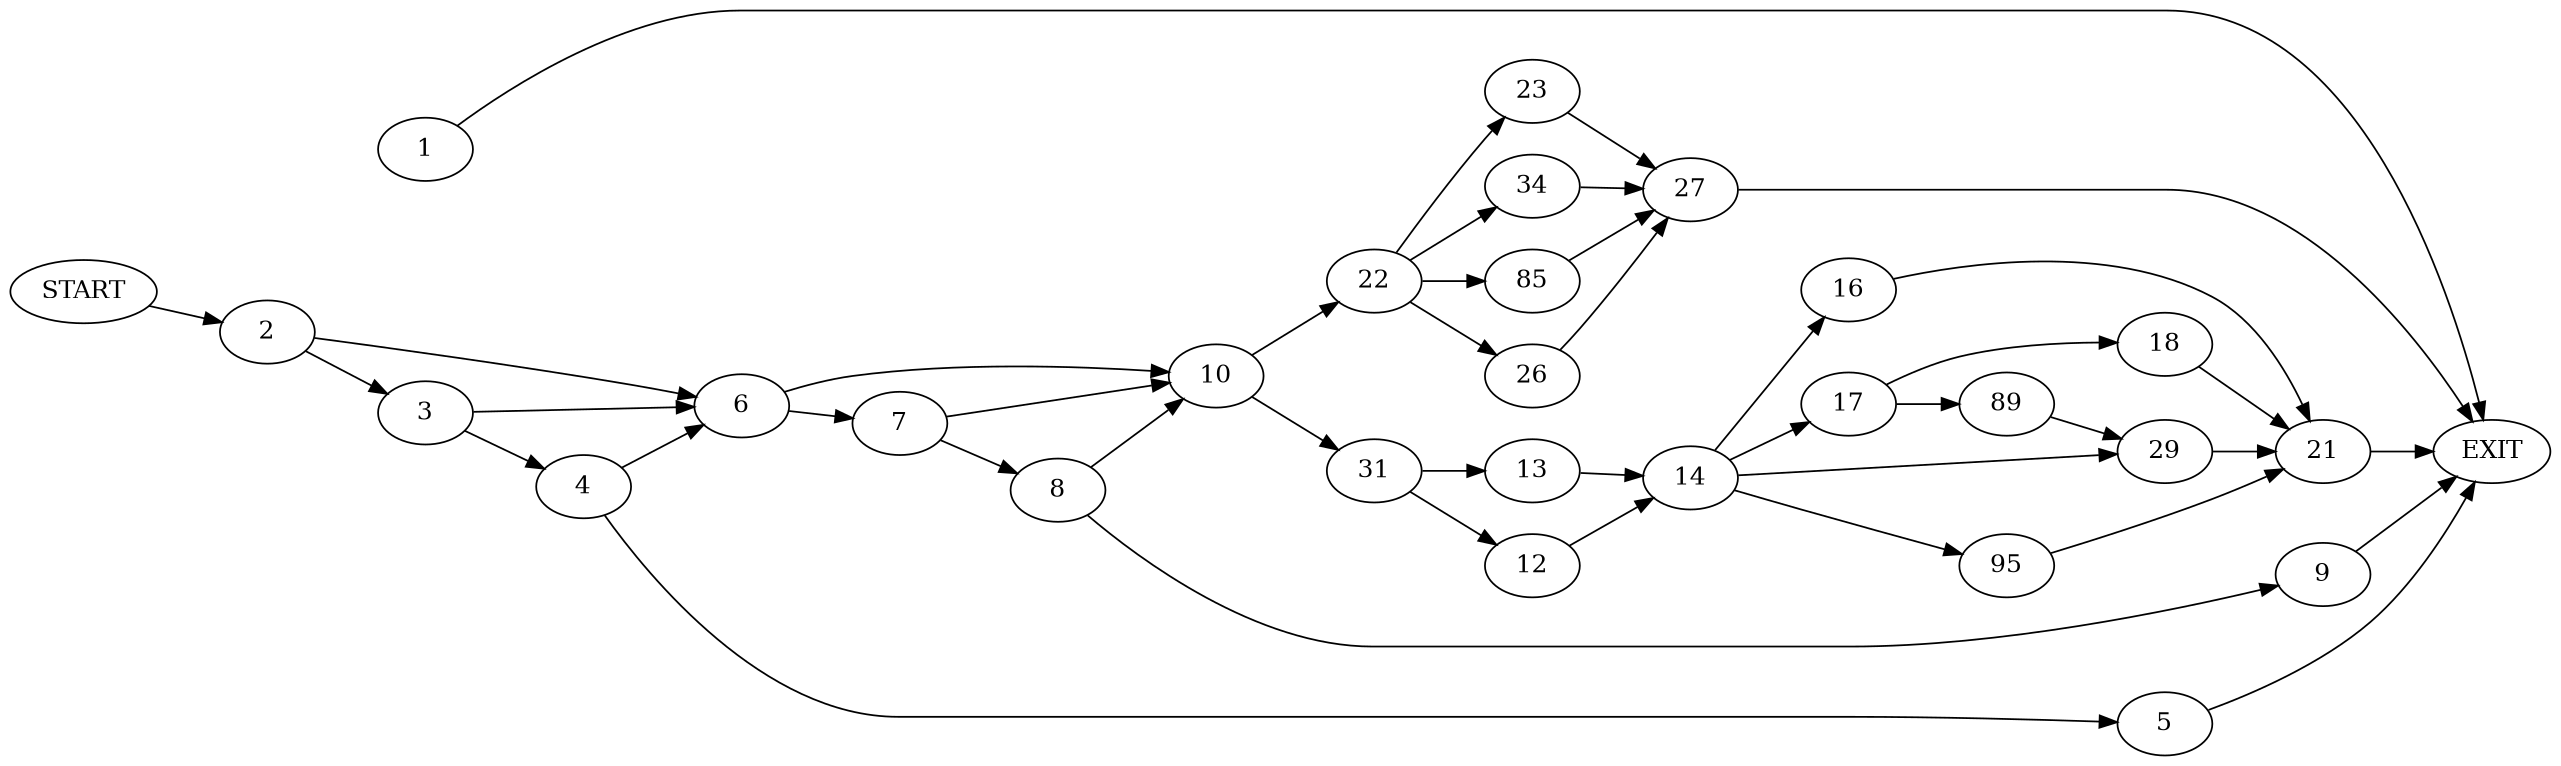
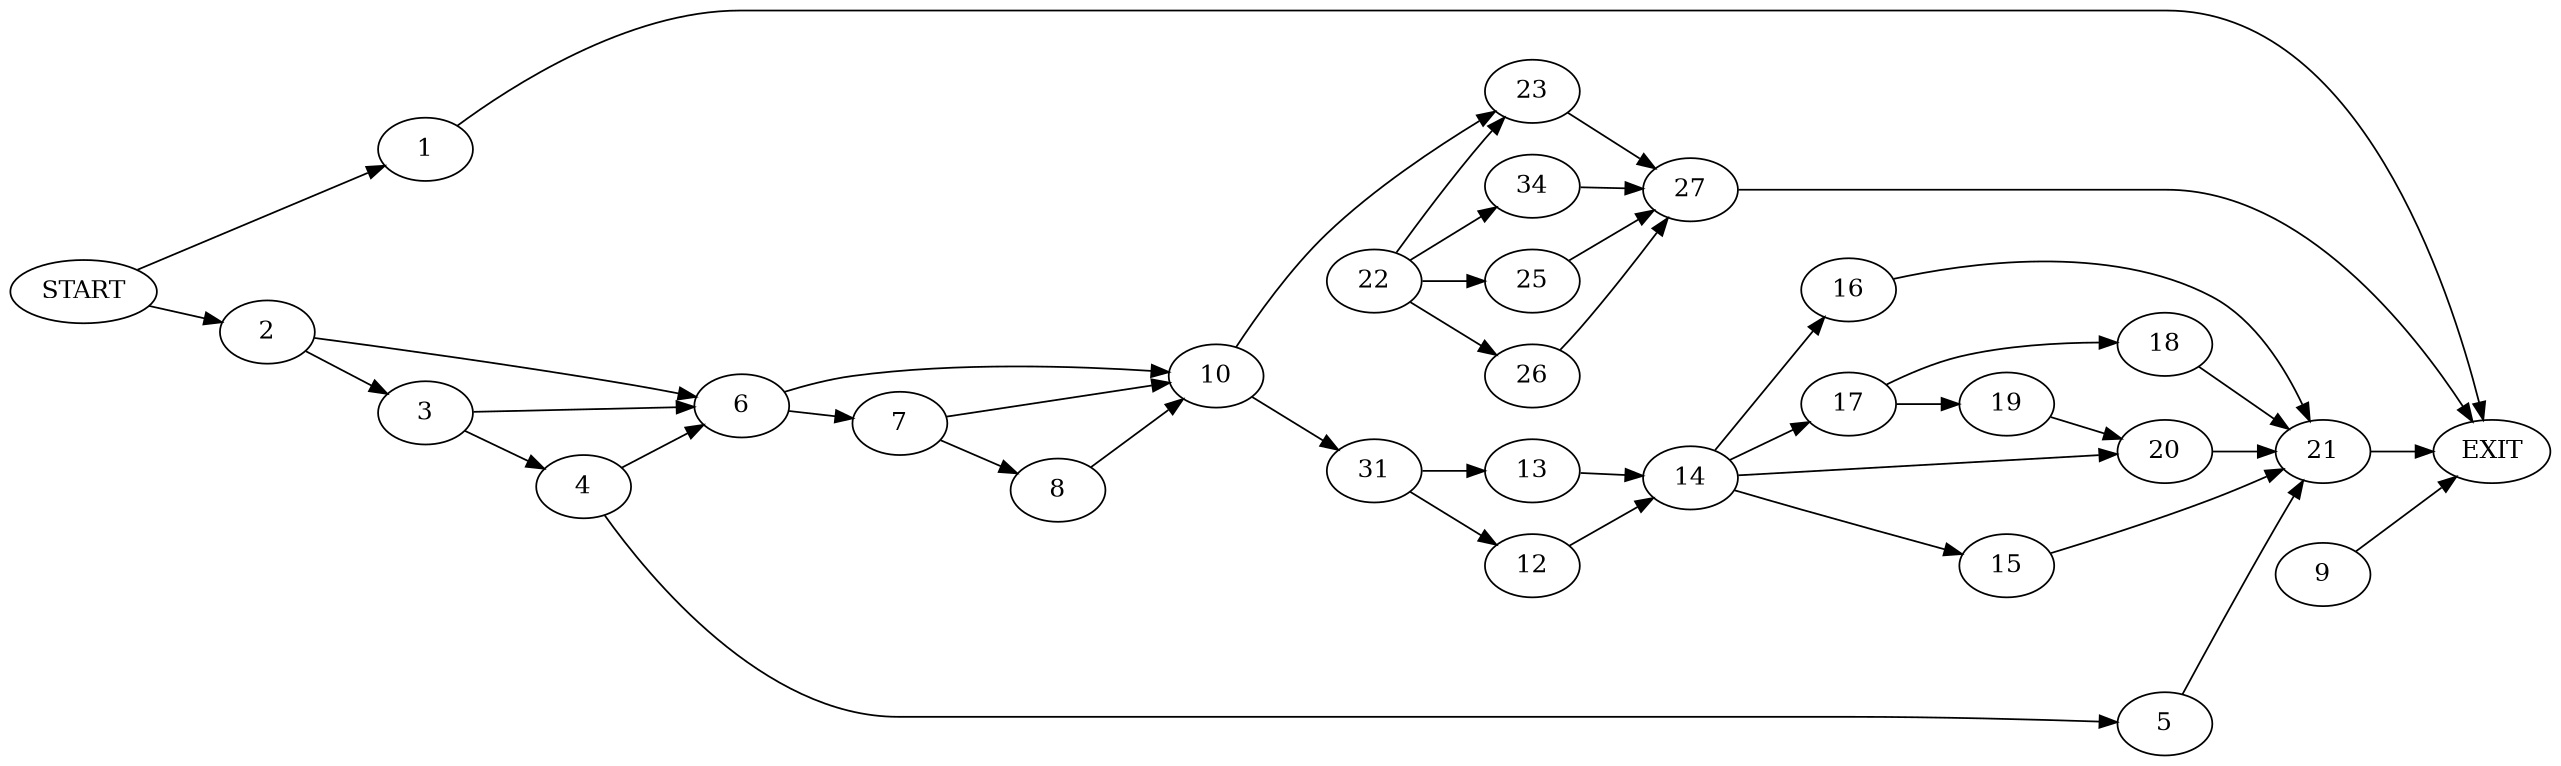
edge "START" -> "1": added
node "85": label "85" -> "25"
edge "10" -> "22": now "10" -> "23"
node "89": label "89" -> "19"
node "29": label "29" -> "20"
node "95": label "95" -> "15"
edge "5" -> "EXIT": now "5" -> "21"
edge "8" -> "9": removed
